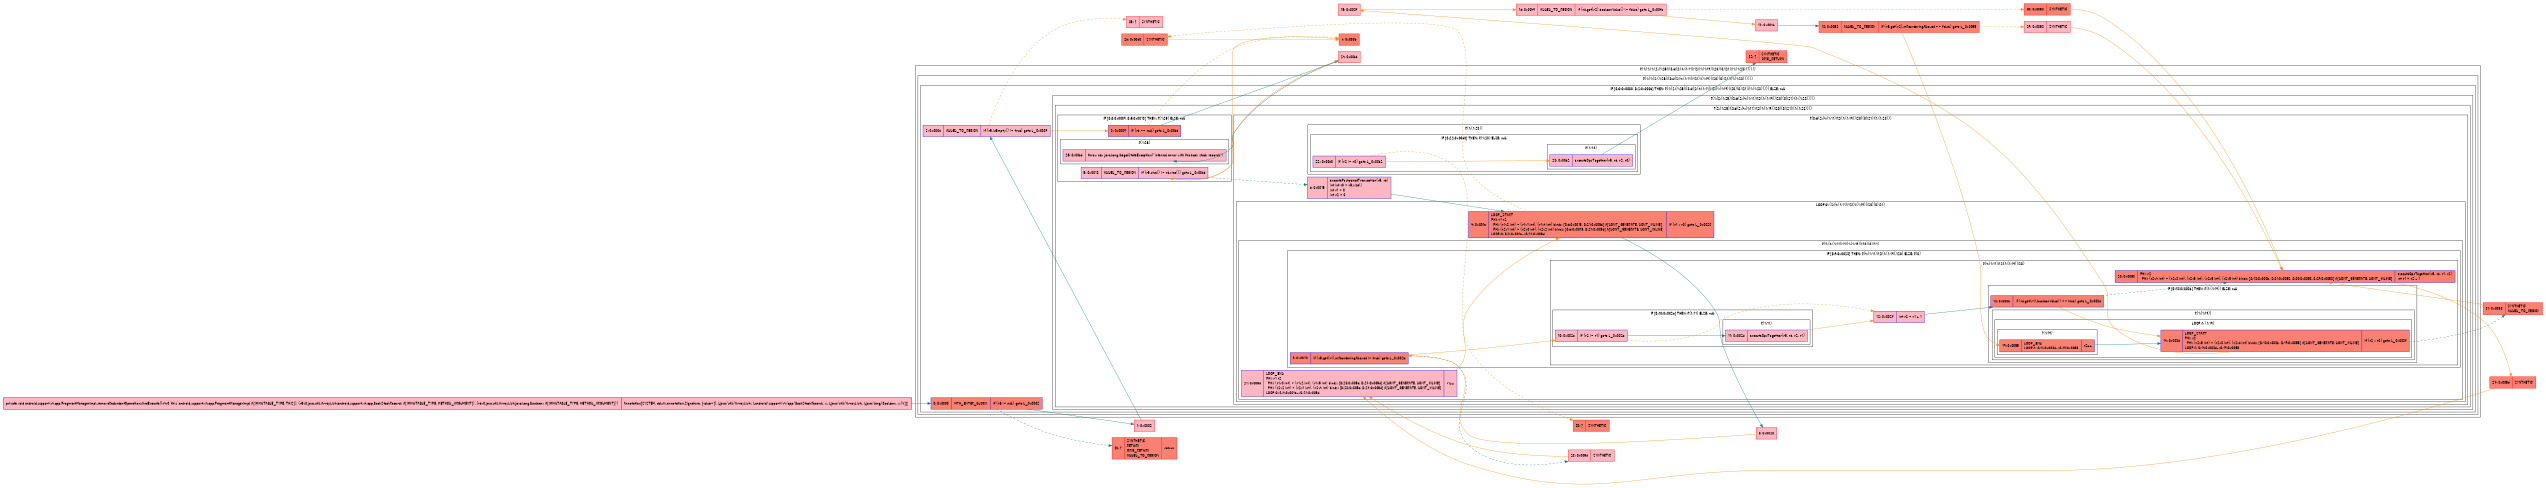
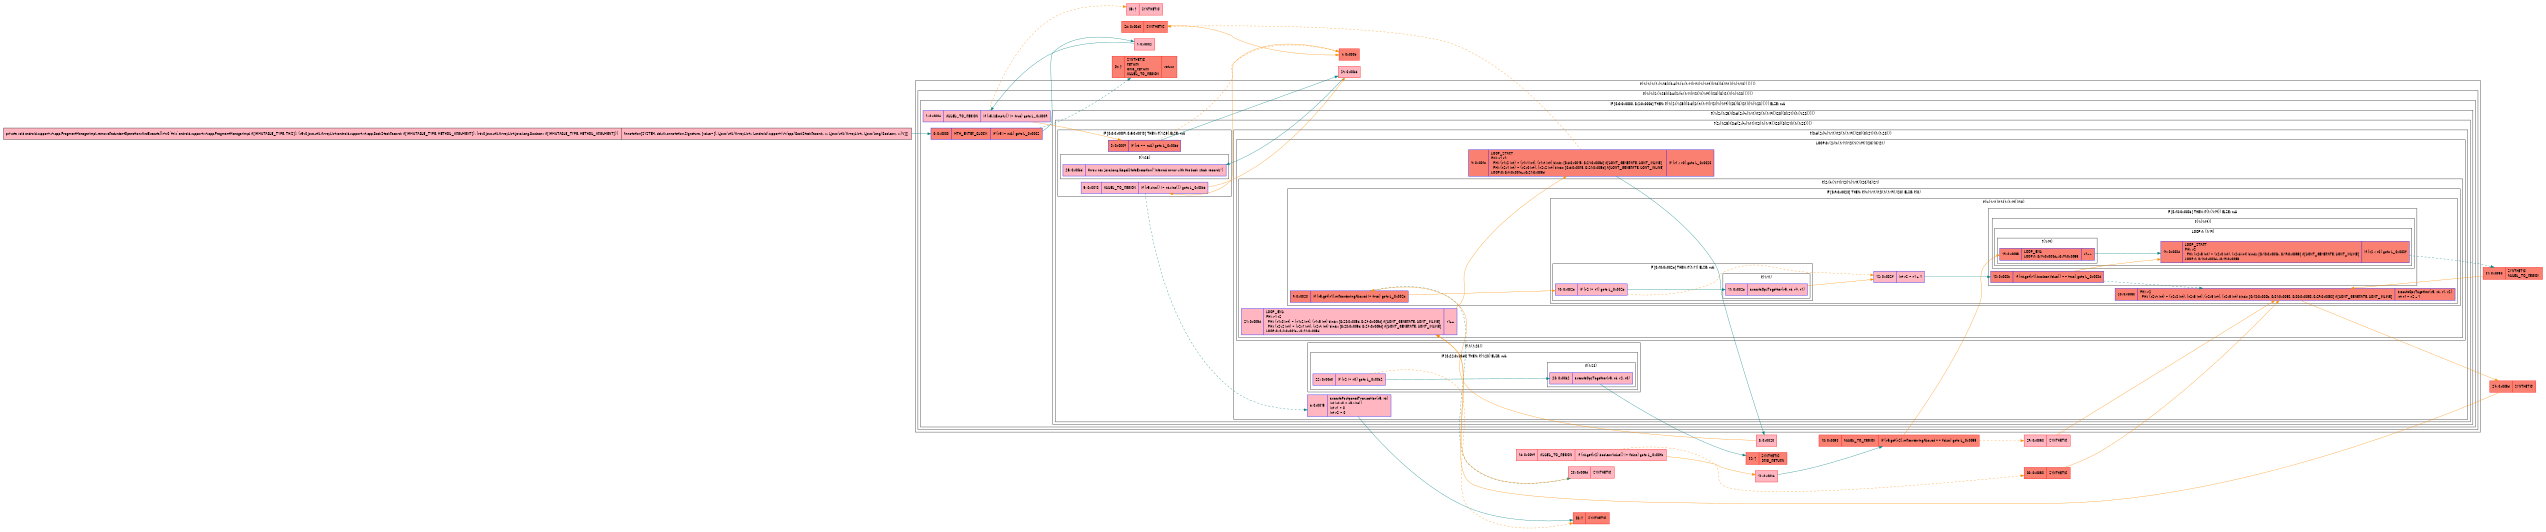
node "15: 0x003f": removed
edge "22: 0x0060" -> "23: 0x0062": color darkorange -> teal
edge "6: 0x0015" -> "7: 0x001e": now "6: 0x0015" -> "33: ?"
node "11: 0x002c": text "executeOpsTogether(r5, r6, r2, r1)" -> "executeOpsTogether(r5, r6, r7, r1)"
